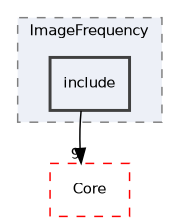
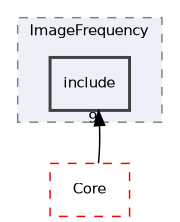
edge "include" -> "Core": reversed
